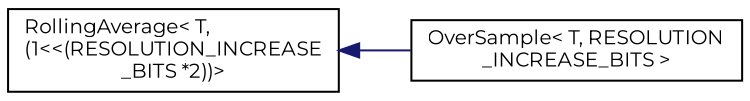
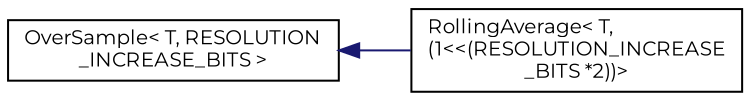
edge "OverSample< T, RESOLUTION _INCREASE_BITS >" -> "RollingAverage< T, (1<<(RESOLUTION_INCREASE _BITS *2))>": reversed
